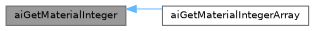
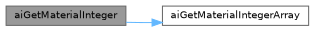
edge "aiGetMaterialIntegerArray" -> "aiGetMaterialInteger": reversed
